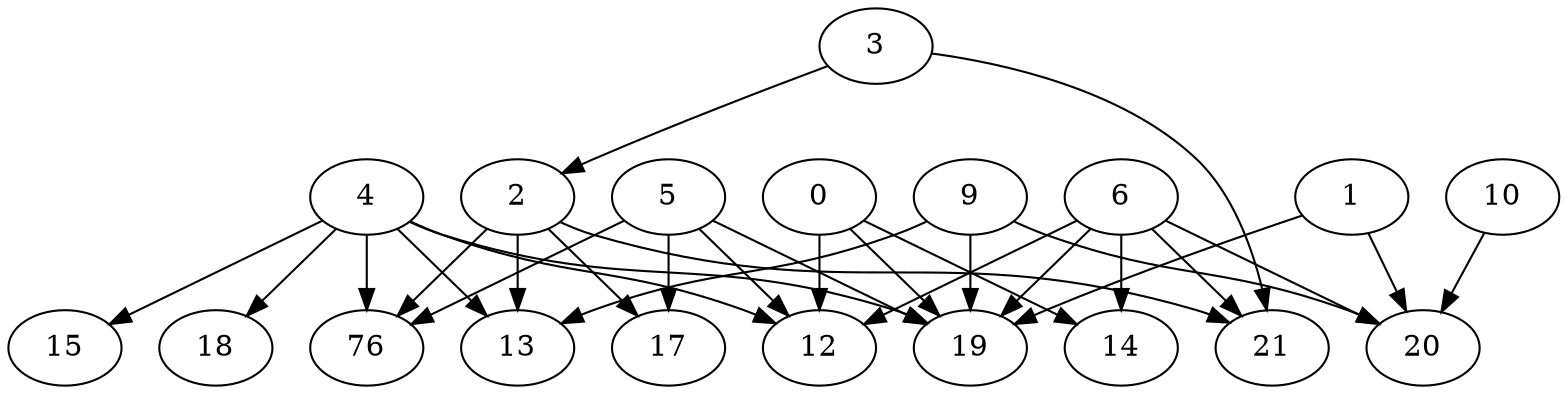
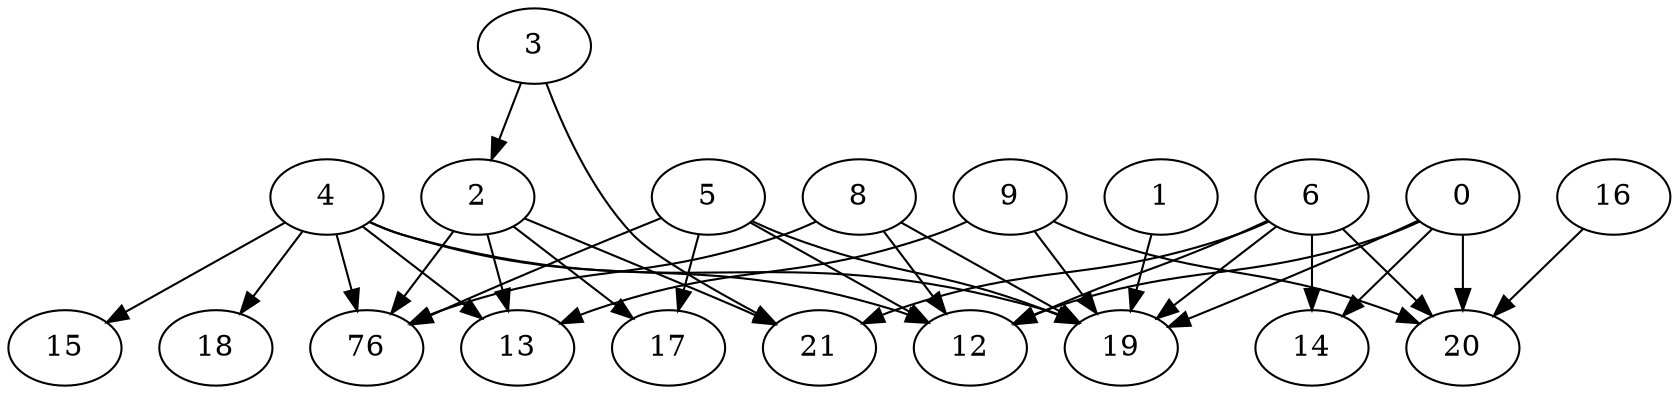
node "8": added
node "10": label "10" -> "16"
edge "1" -> "20": now "0" -> "20"
